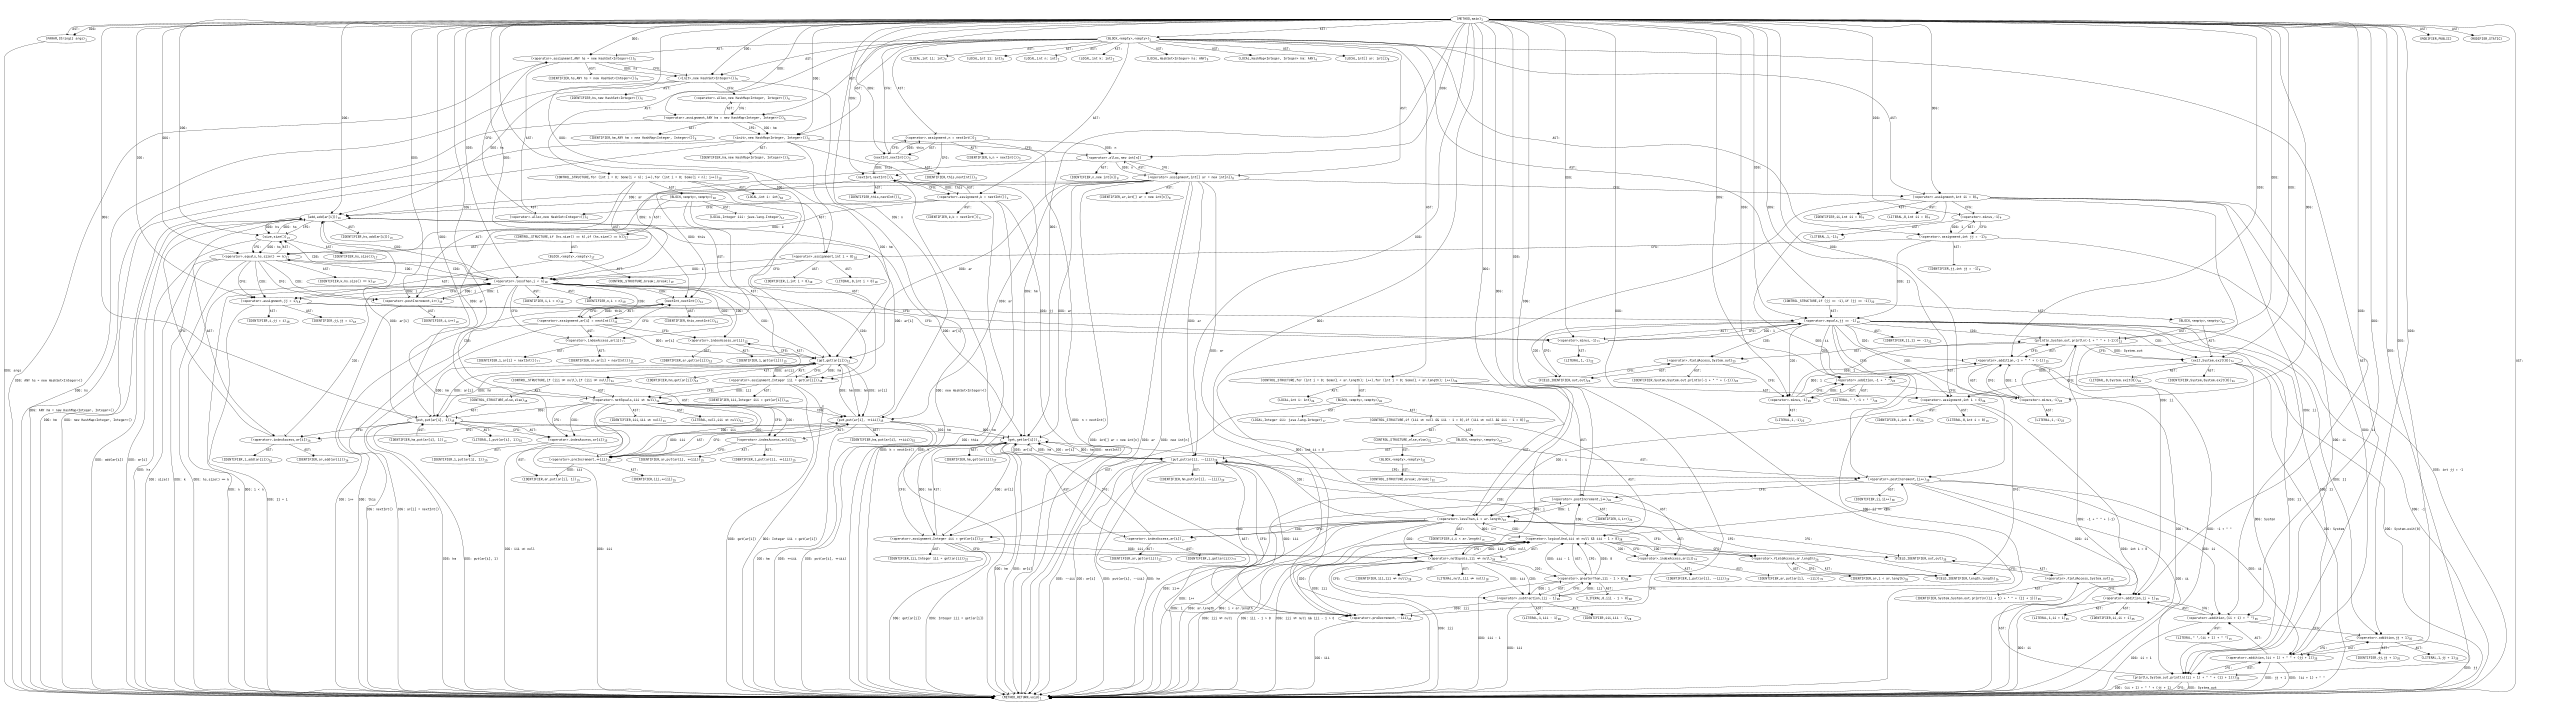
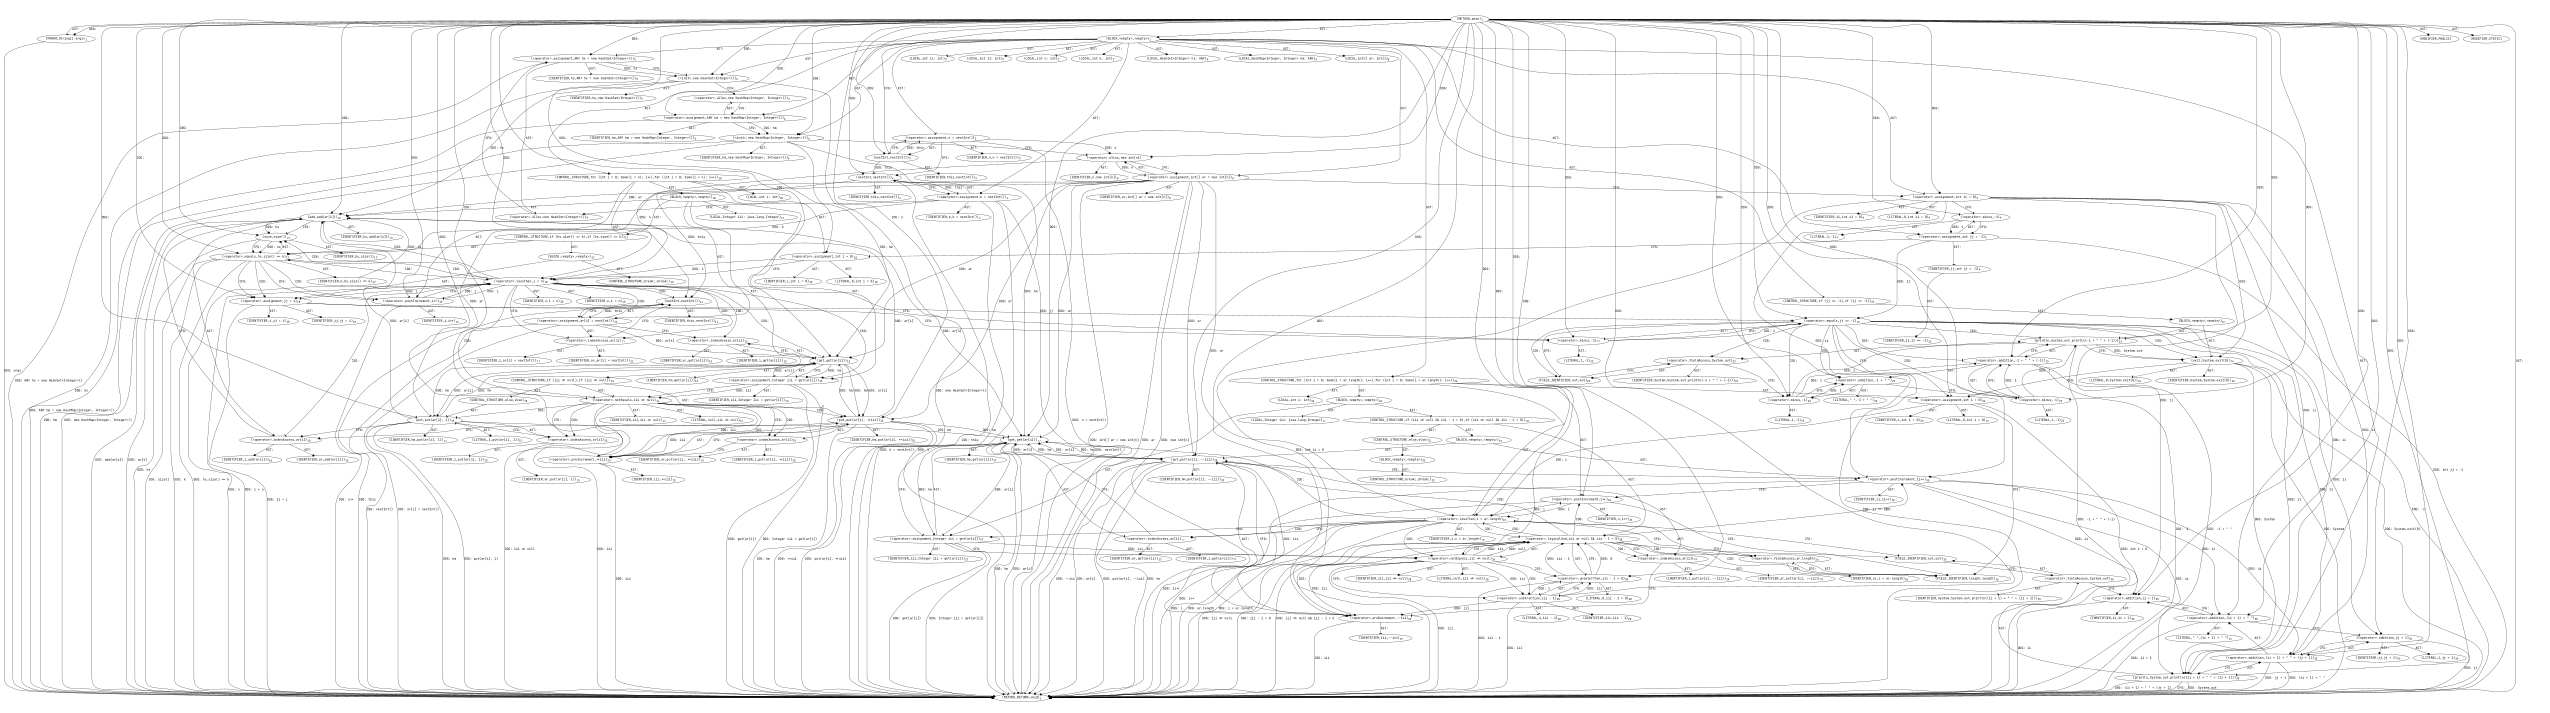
edge "(METHOD,main)" -> "(<operator>.lessThan,i < n)": removed, label "DDG:"
edge "(METHOD,main)" -> "(<operator>.preIncrement,++iii)": arrowhead tee -> diamond
edge "(METHOD,main)" -> "(exit,System.exit(0))": now "(<operator>.assignment,int ii = 0)" -> "(exit,System.exit(0))"
edge "(<init>,new HashMap<Integer, Integer>())" -> "(IDENTIFIER,hm,new HashMap<Integer, Integer>())": arrowhead tee -> diamond
edge "(<operator>.assignment,int[] ar = new int[n])" -> "(<operator>.alloc,new int[n])": arrowhead tee -> diamond
edge "(size,size())" -> "(add,add(ar[i]))": now "(IDENTIFIER,k,hs.size() == k)" -> "(add,add(ar[i]))"
edge "(CONTROL_STRUCTURE,if (jj == -1),if (jj == -1))" -> "(<operator>.equals,jj == -1)": removed, label "AST:"
edge "(<operator>.equals,jj == -1)" -> "(IDENTIFIER,jj,jj == -1)": now "(IDENTIFIER,jj,int jj = -1)" -> "(IDENTIFIER,jj,jj == -1)"
edge "(IDENTIFIER,hm,put(ar[i], 1))" -> "(put,put(ar[i], 1))": reversed
edge "(<operator>.preIncrement,++iii)" -> "(IDENTIFIER,ar,put(ar[i], 1))": now "(<operator>.preIncrement,++iii)" -> "(METHOD_RETURN,void)"
edge "(<operator>.lessThan,i < ar.length)" -> "(<operator>.logicalAnd,iii != null && iii - 1 > 0)": label "DDG: i++" -> "CDG: "
edge "(<operator>.logicalAnd,iii != null && iii - 1 > 0)" -> "(FIELD_IDENTIFIER,length,length)": added, label "CDG:"
node "(LITERAL,1,ii + 1)": removed
node "(IDENTIFIER,iii,--iii)": added
